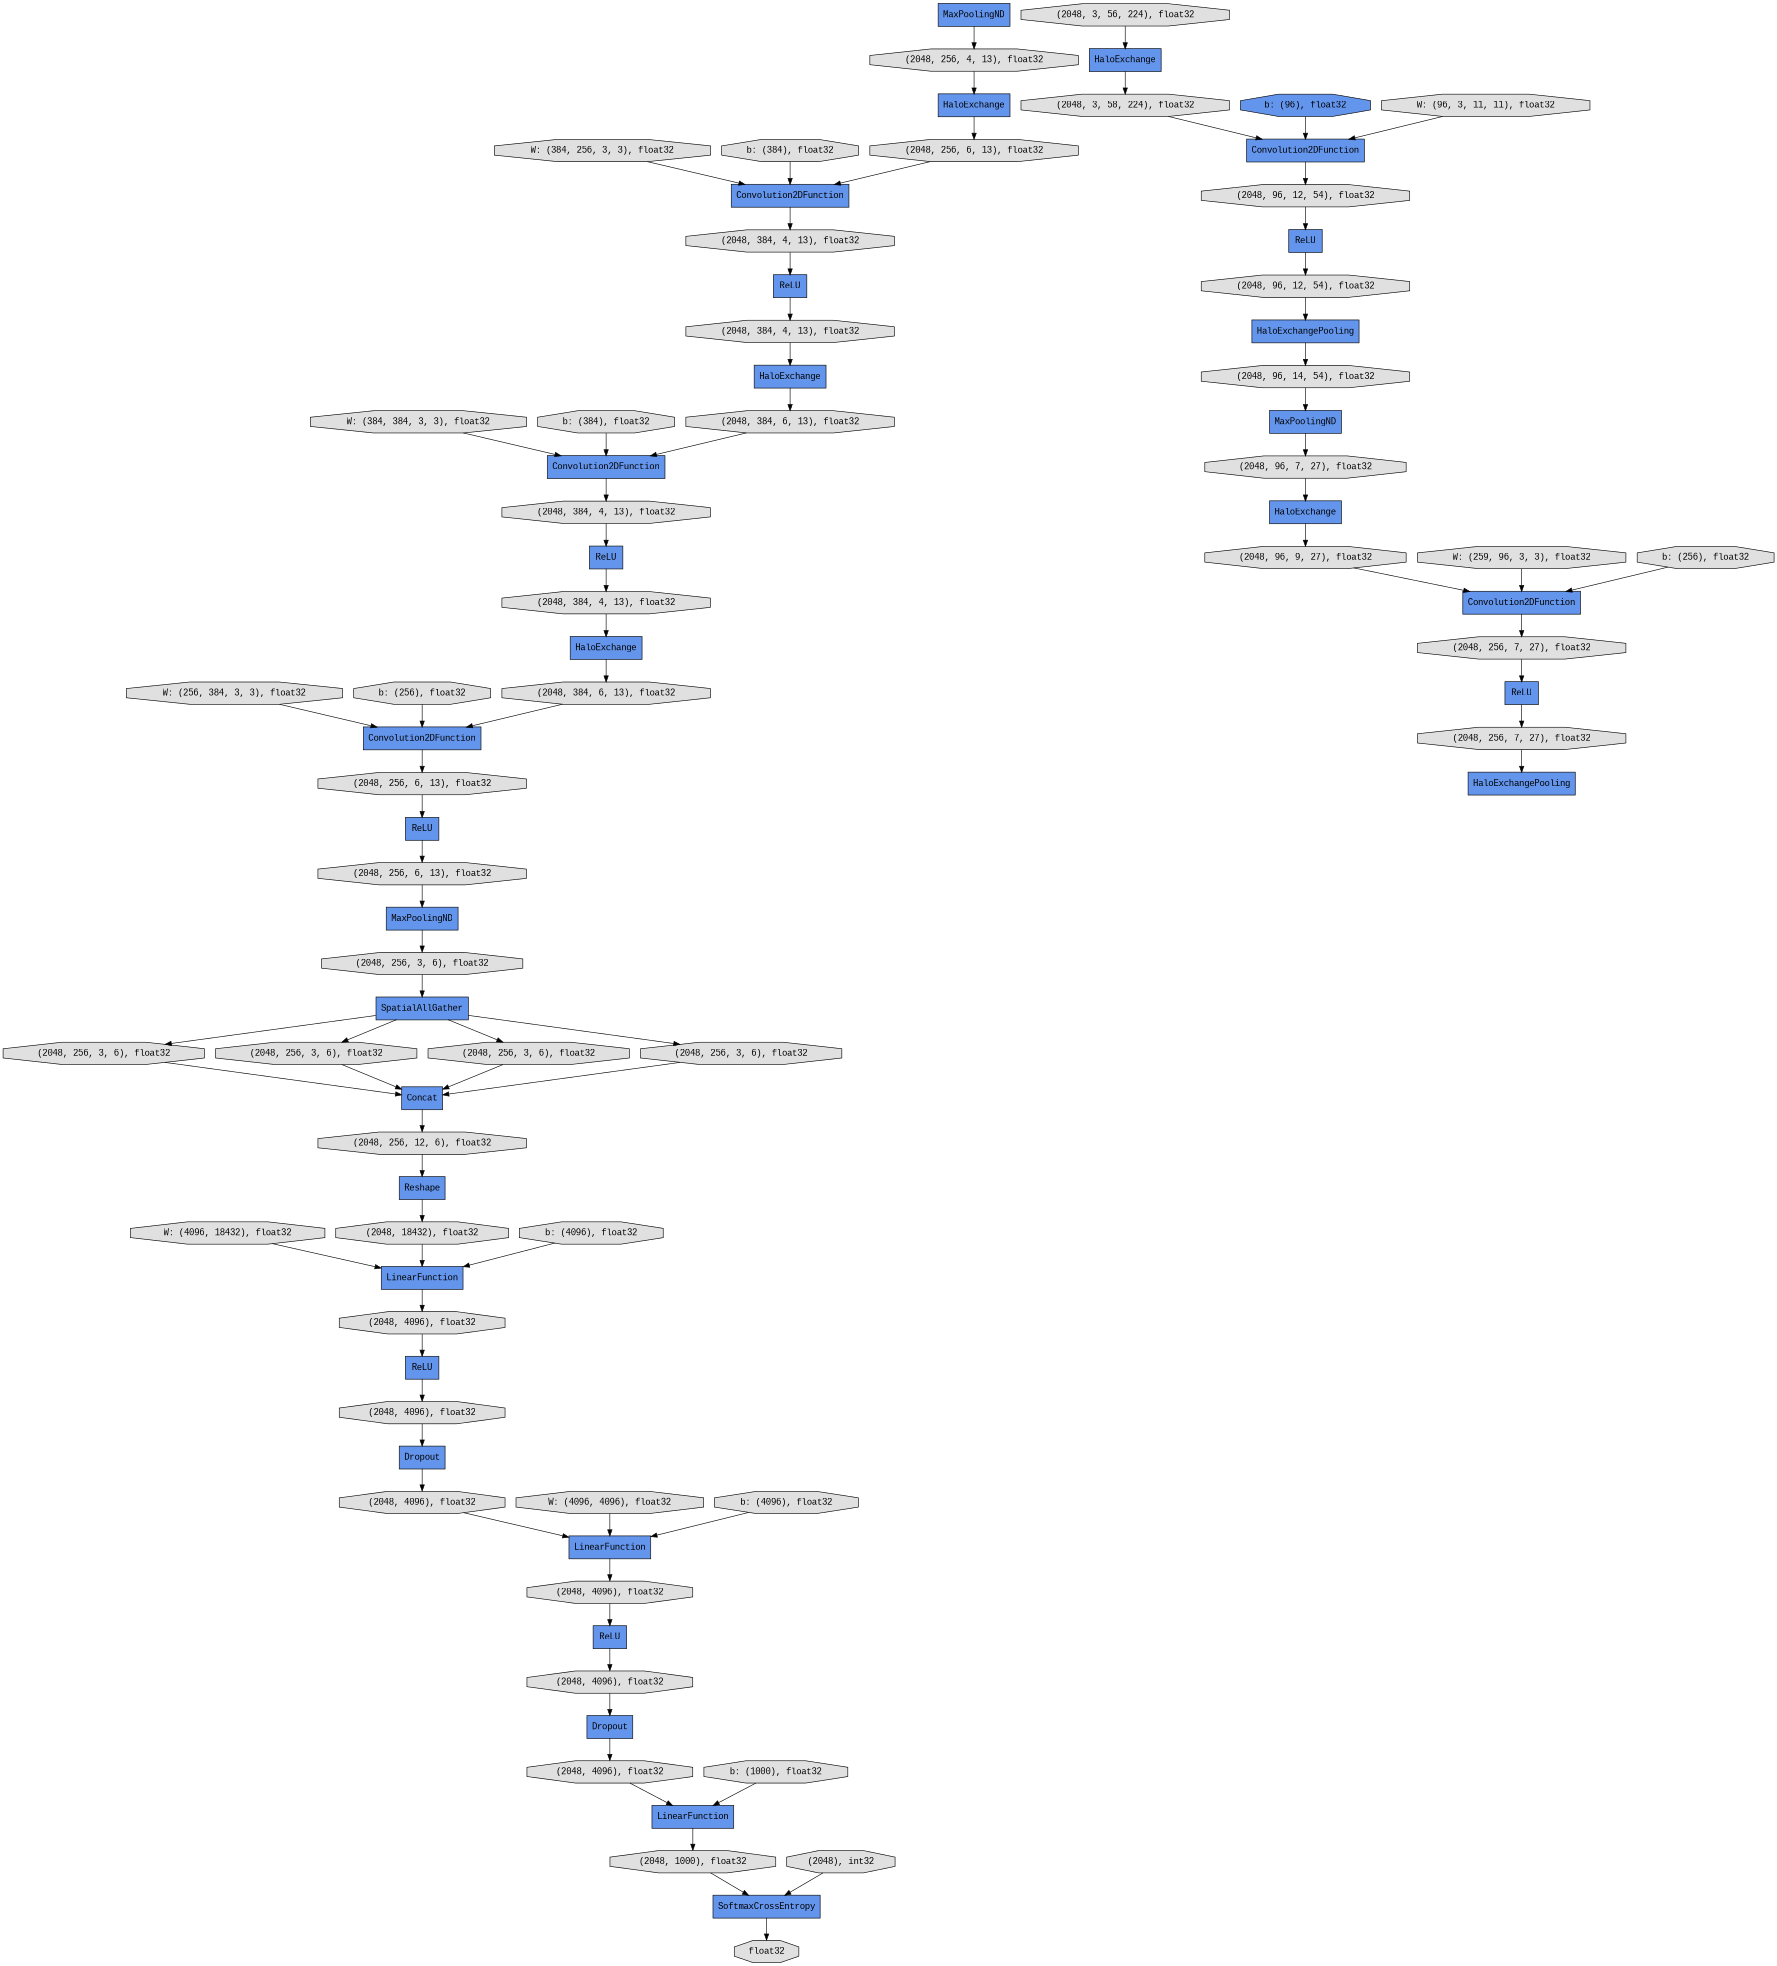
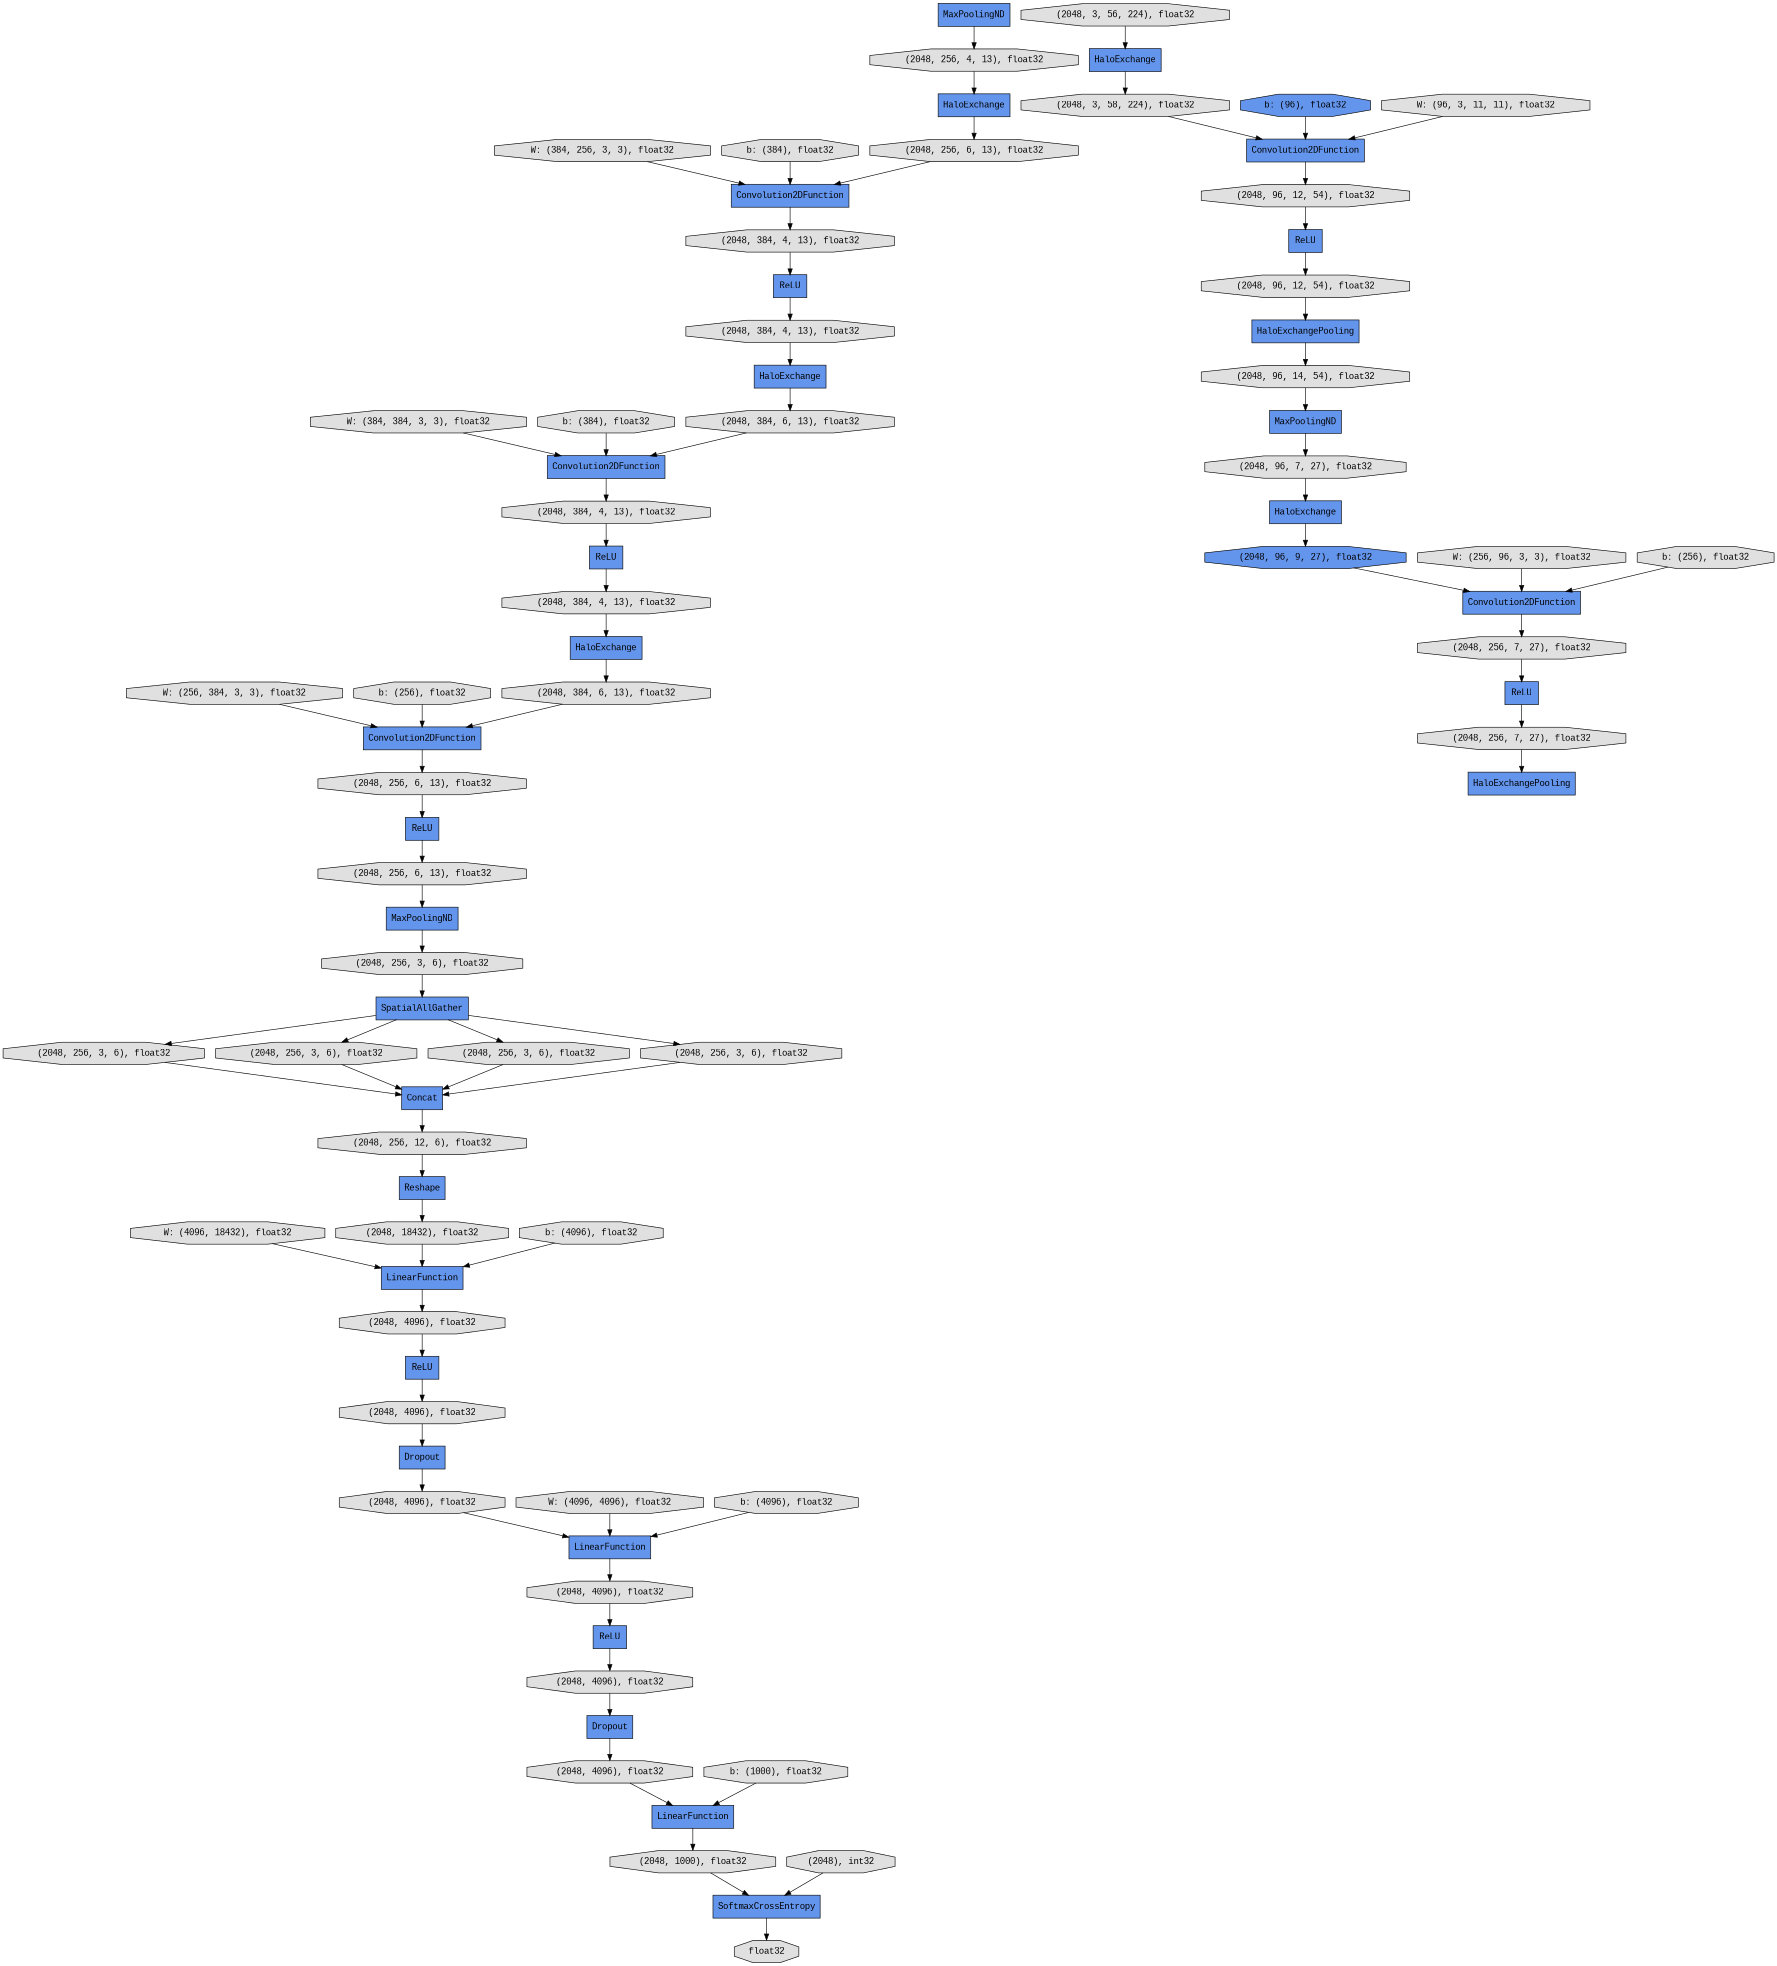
node "(2048, 96, 9, 27), float32": fillcolor #e0e0e0 -> #6495ed
node "W: (259, 96, 3, 3), float32": label "W: (259, 96, 3, 3), float32" -> "W: (256, 96, 3, 3), float32"
